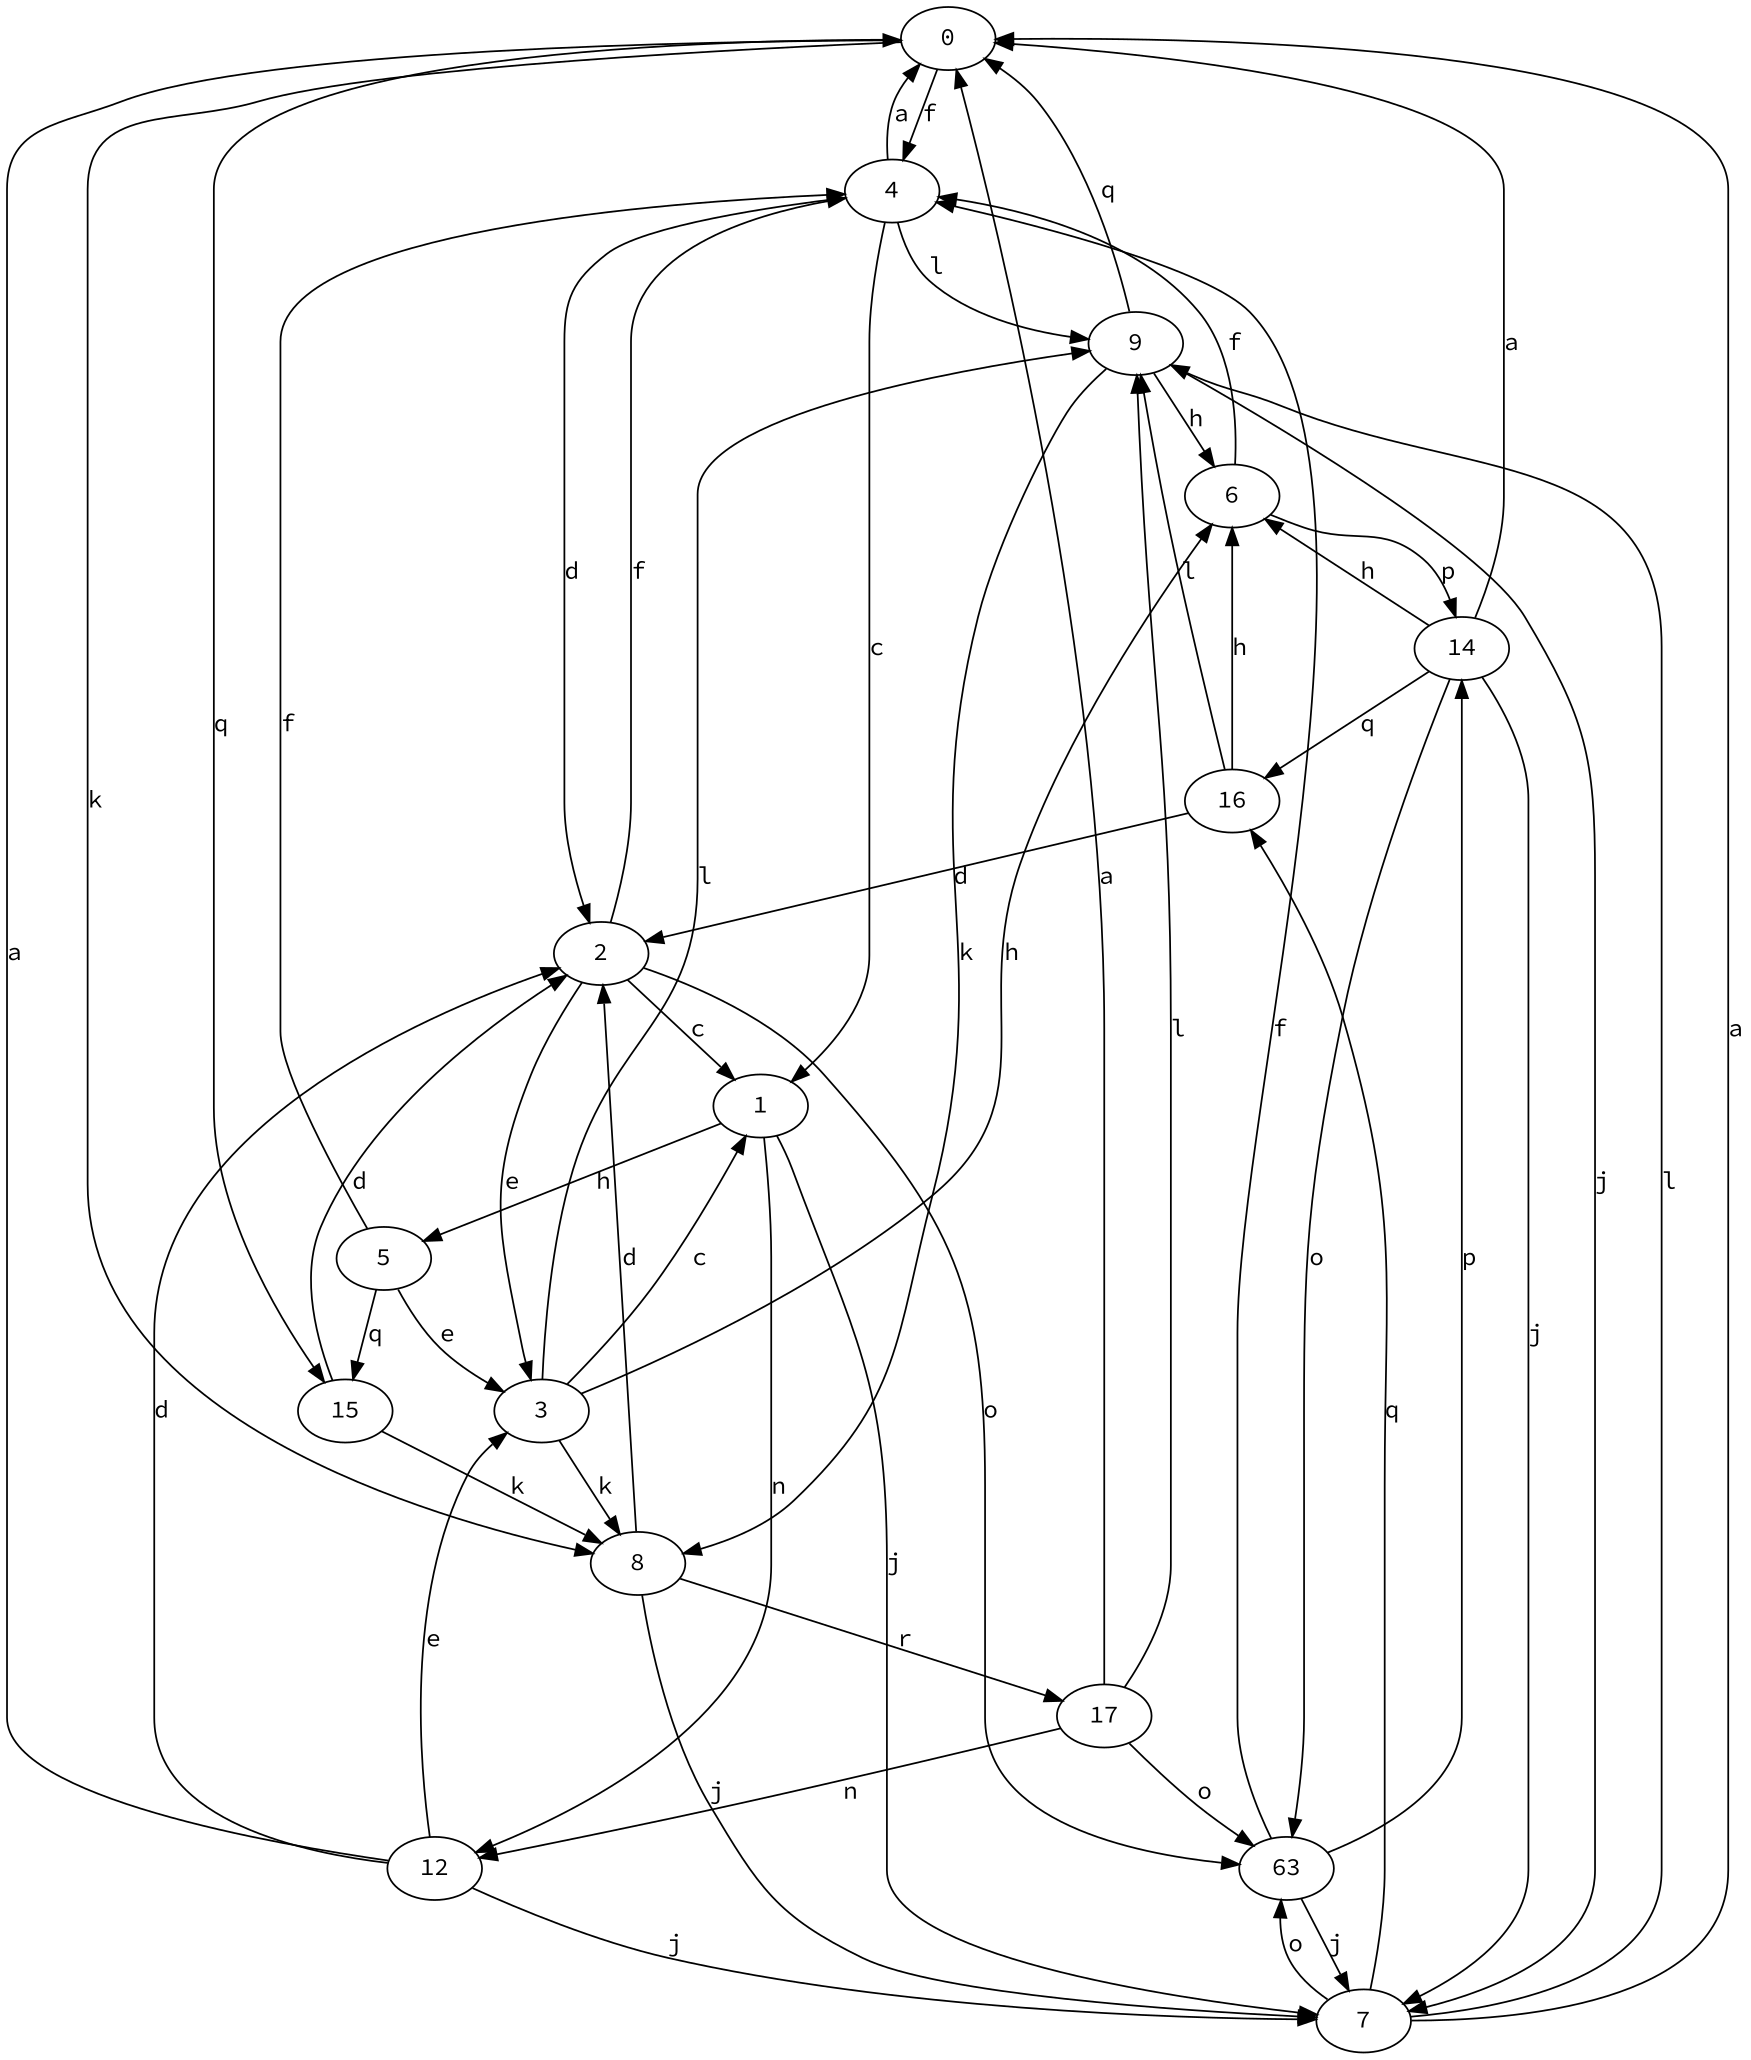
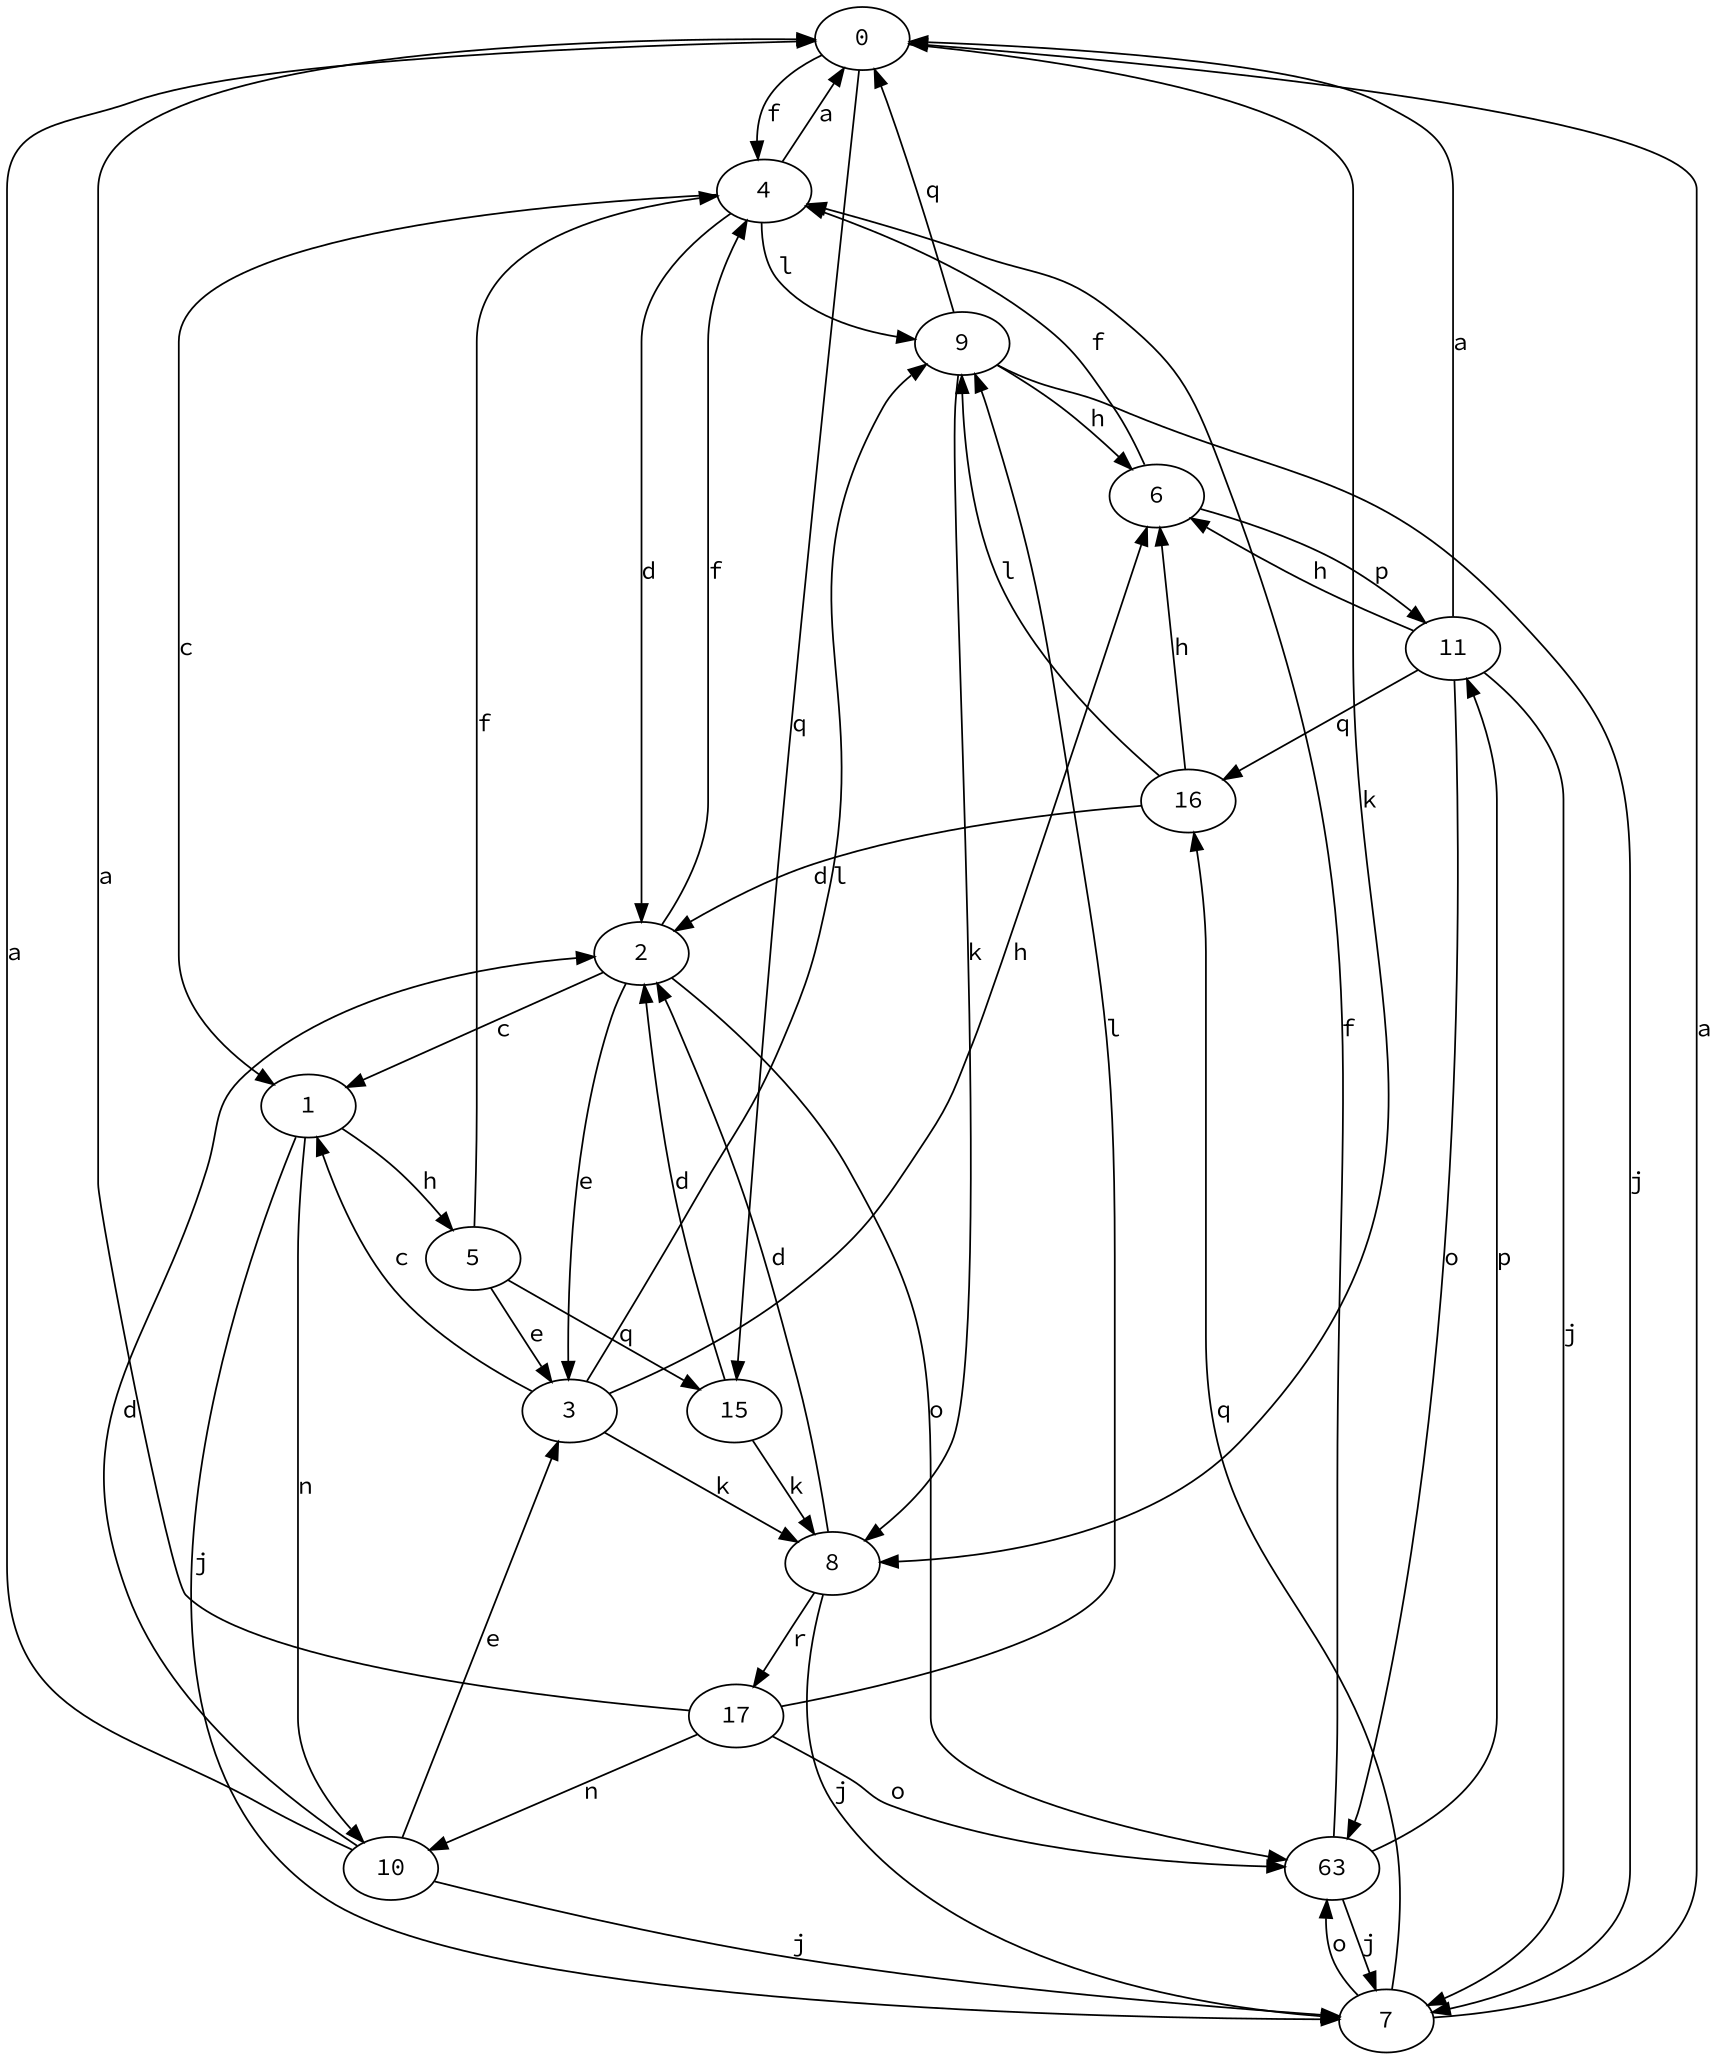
node "14": label "14" -> "11"
edge "7" -> "9": removed, label "l"
node "12": label "12" -> "10"
